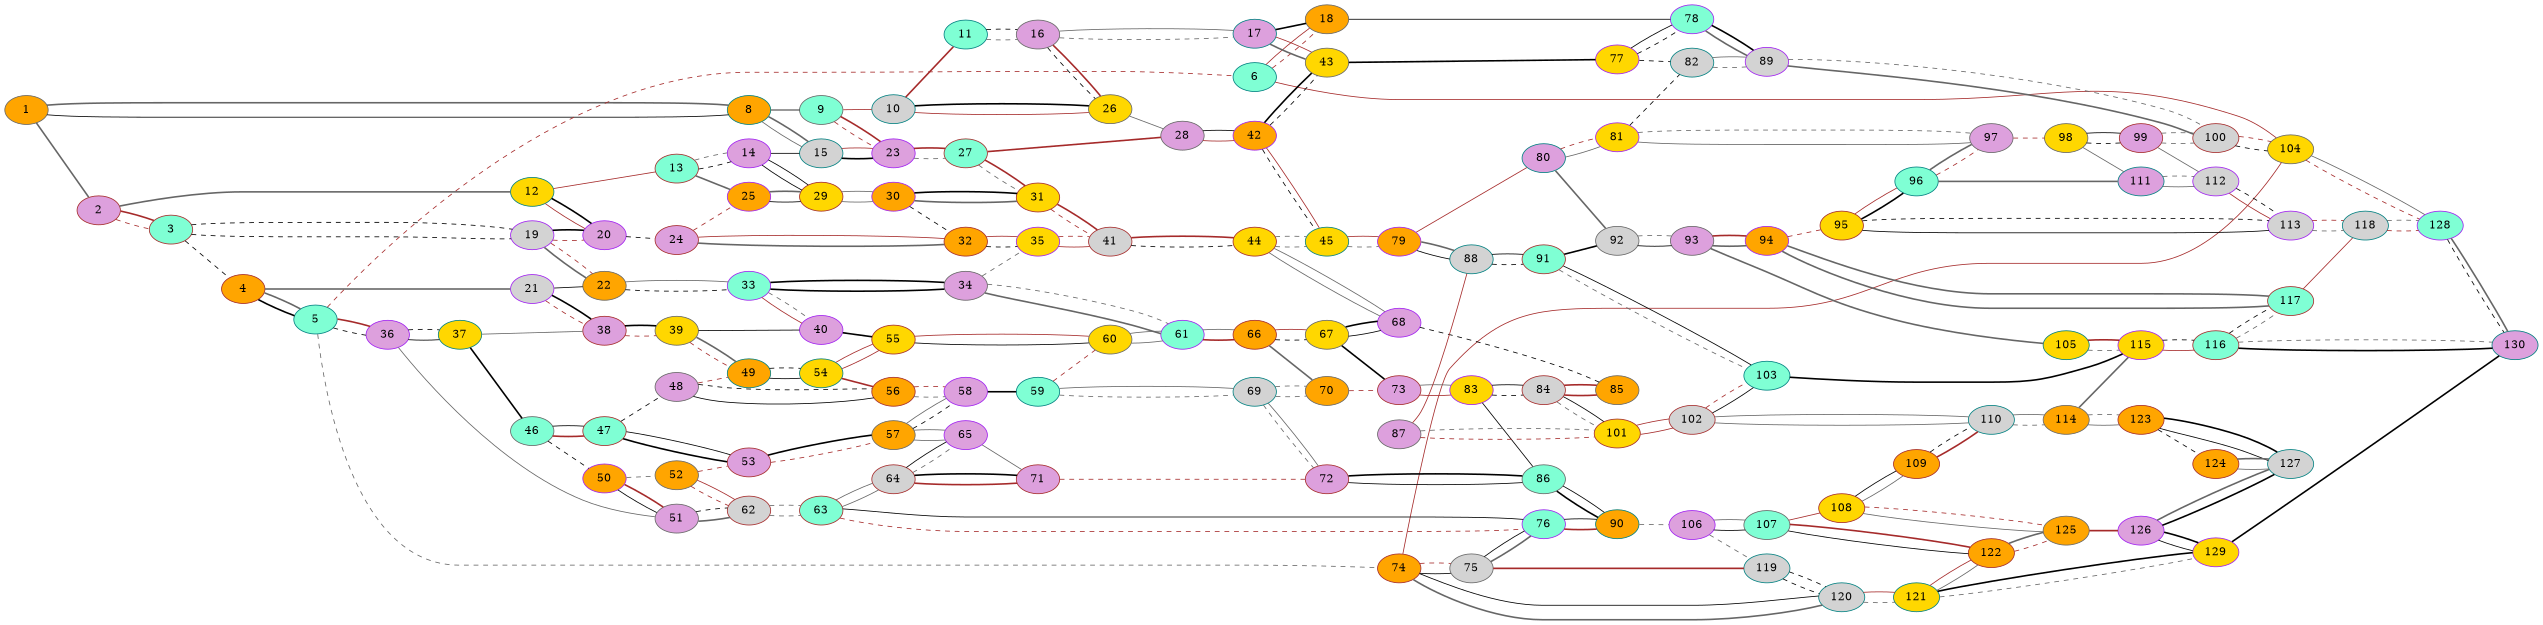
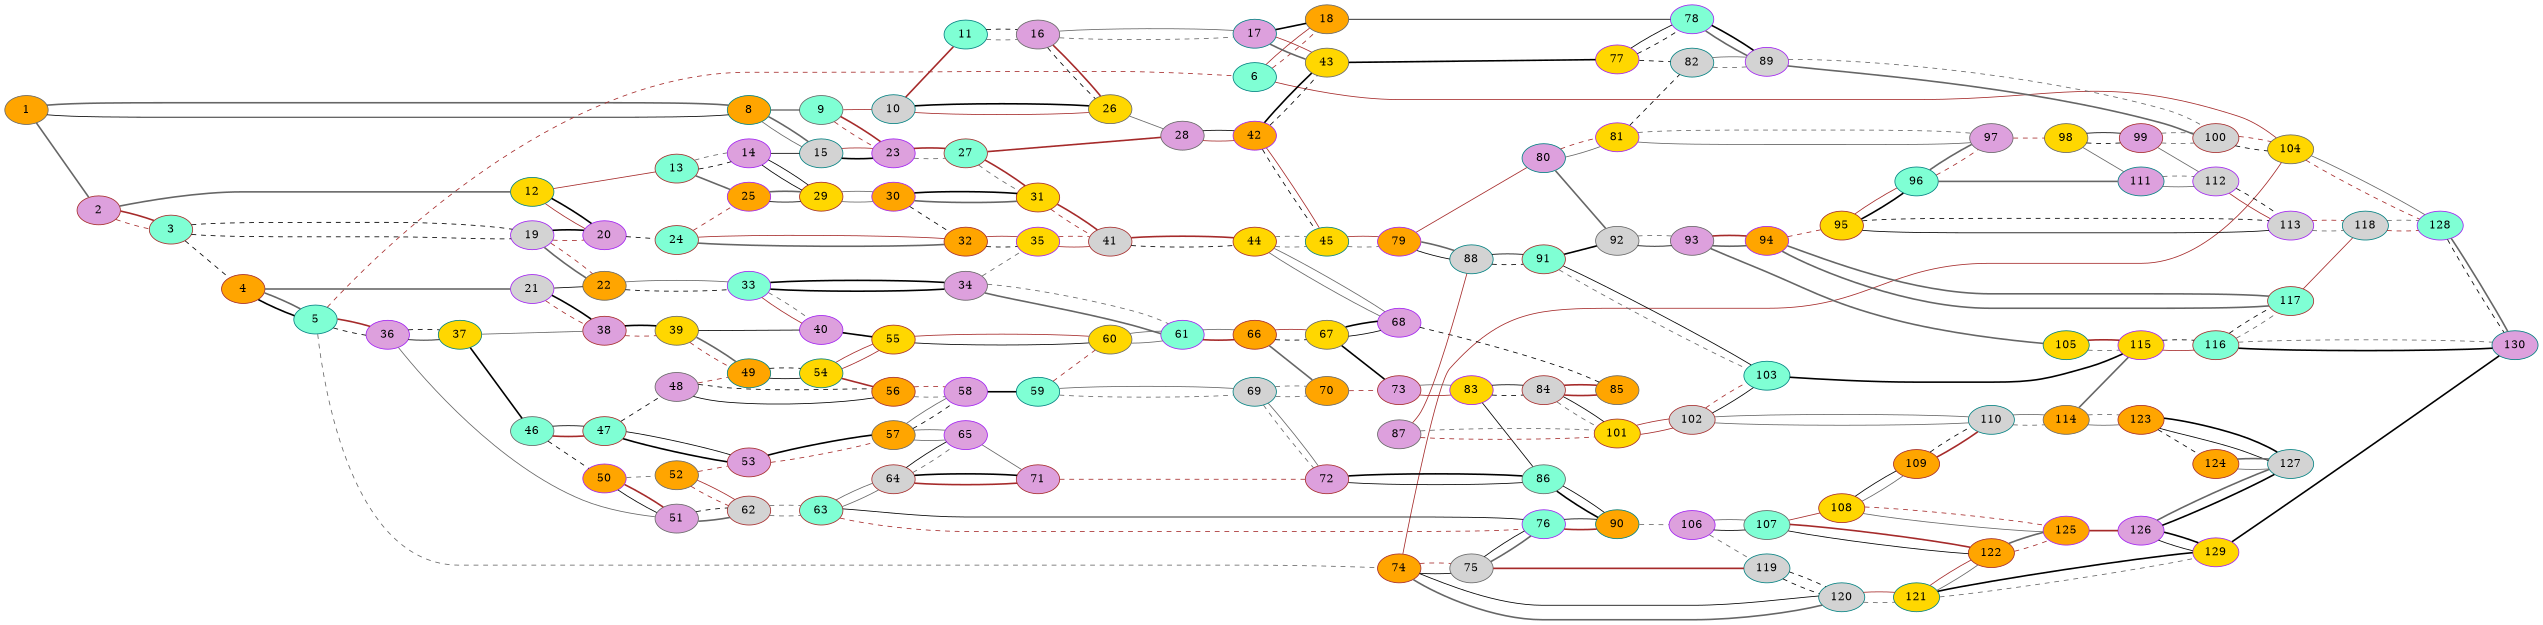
node "24": fillcolor plum -> aquamarine
node "125": color gray40 -> purple
